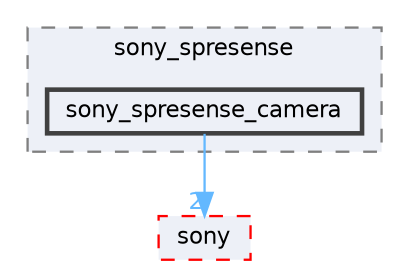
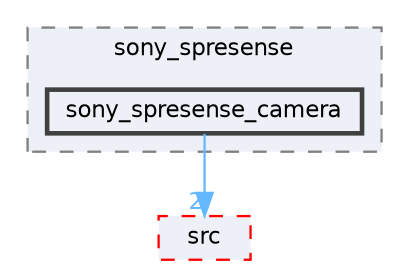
node "sony": label "sony" -> "src"
